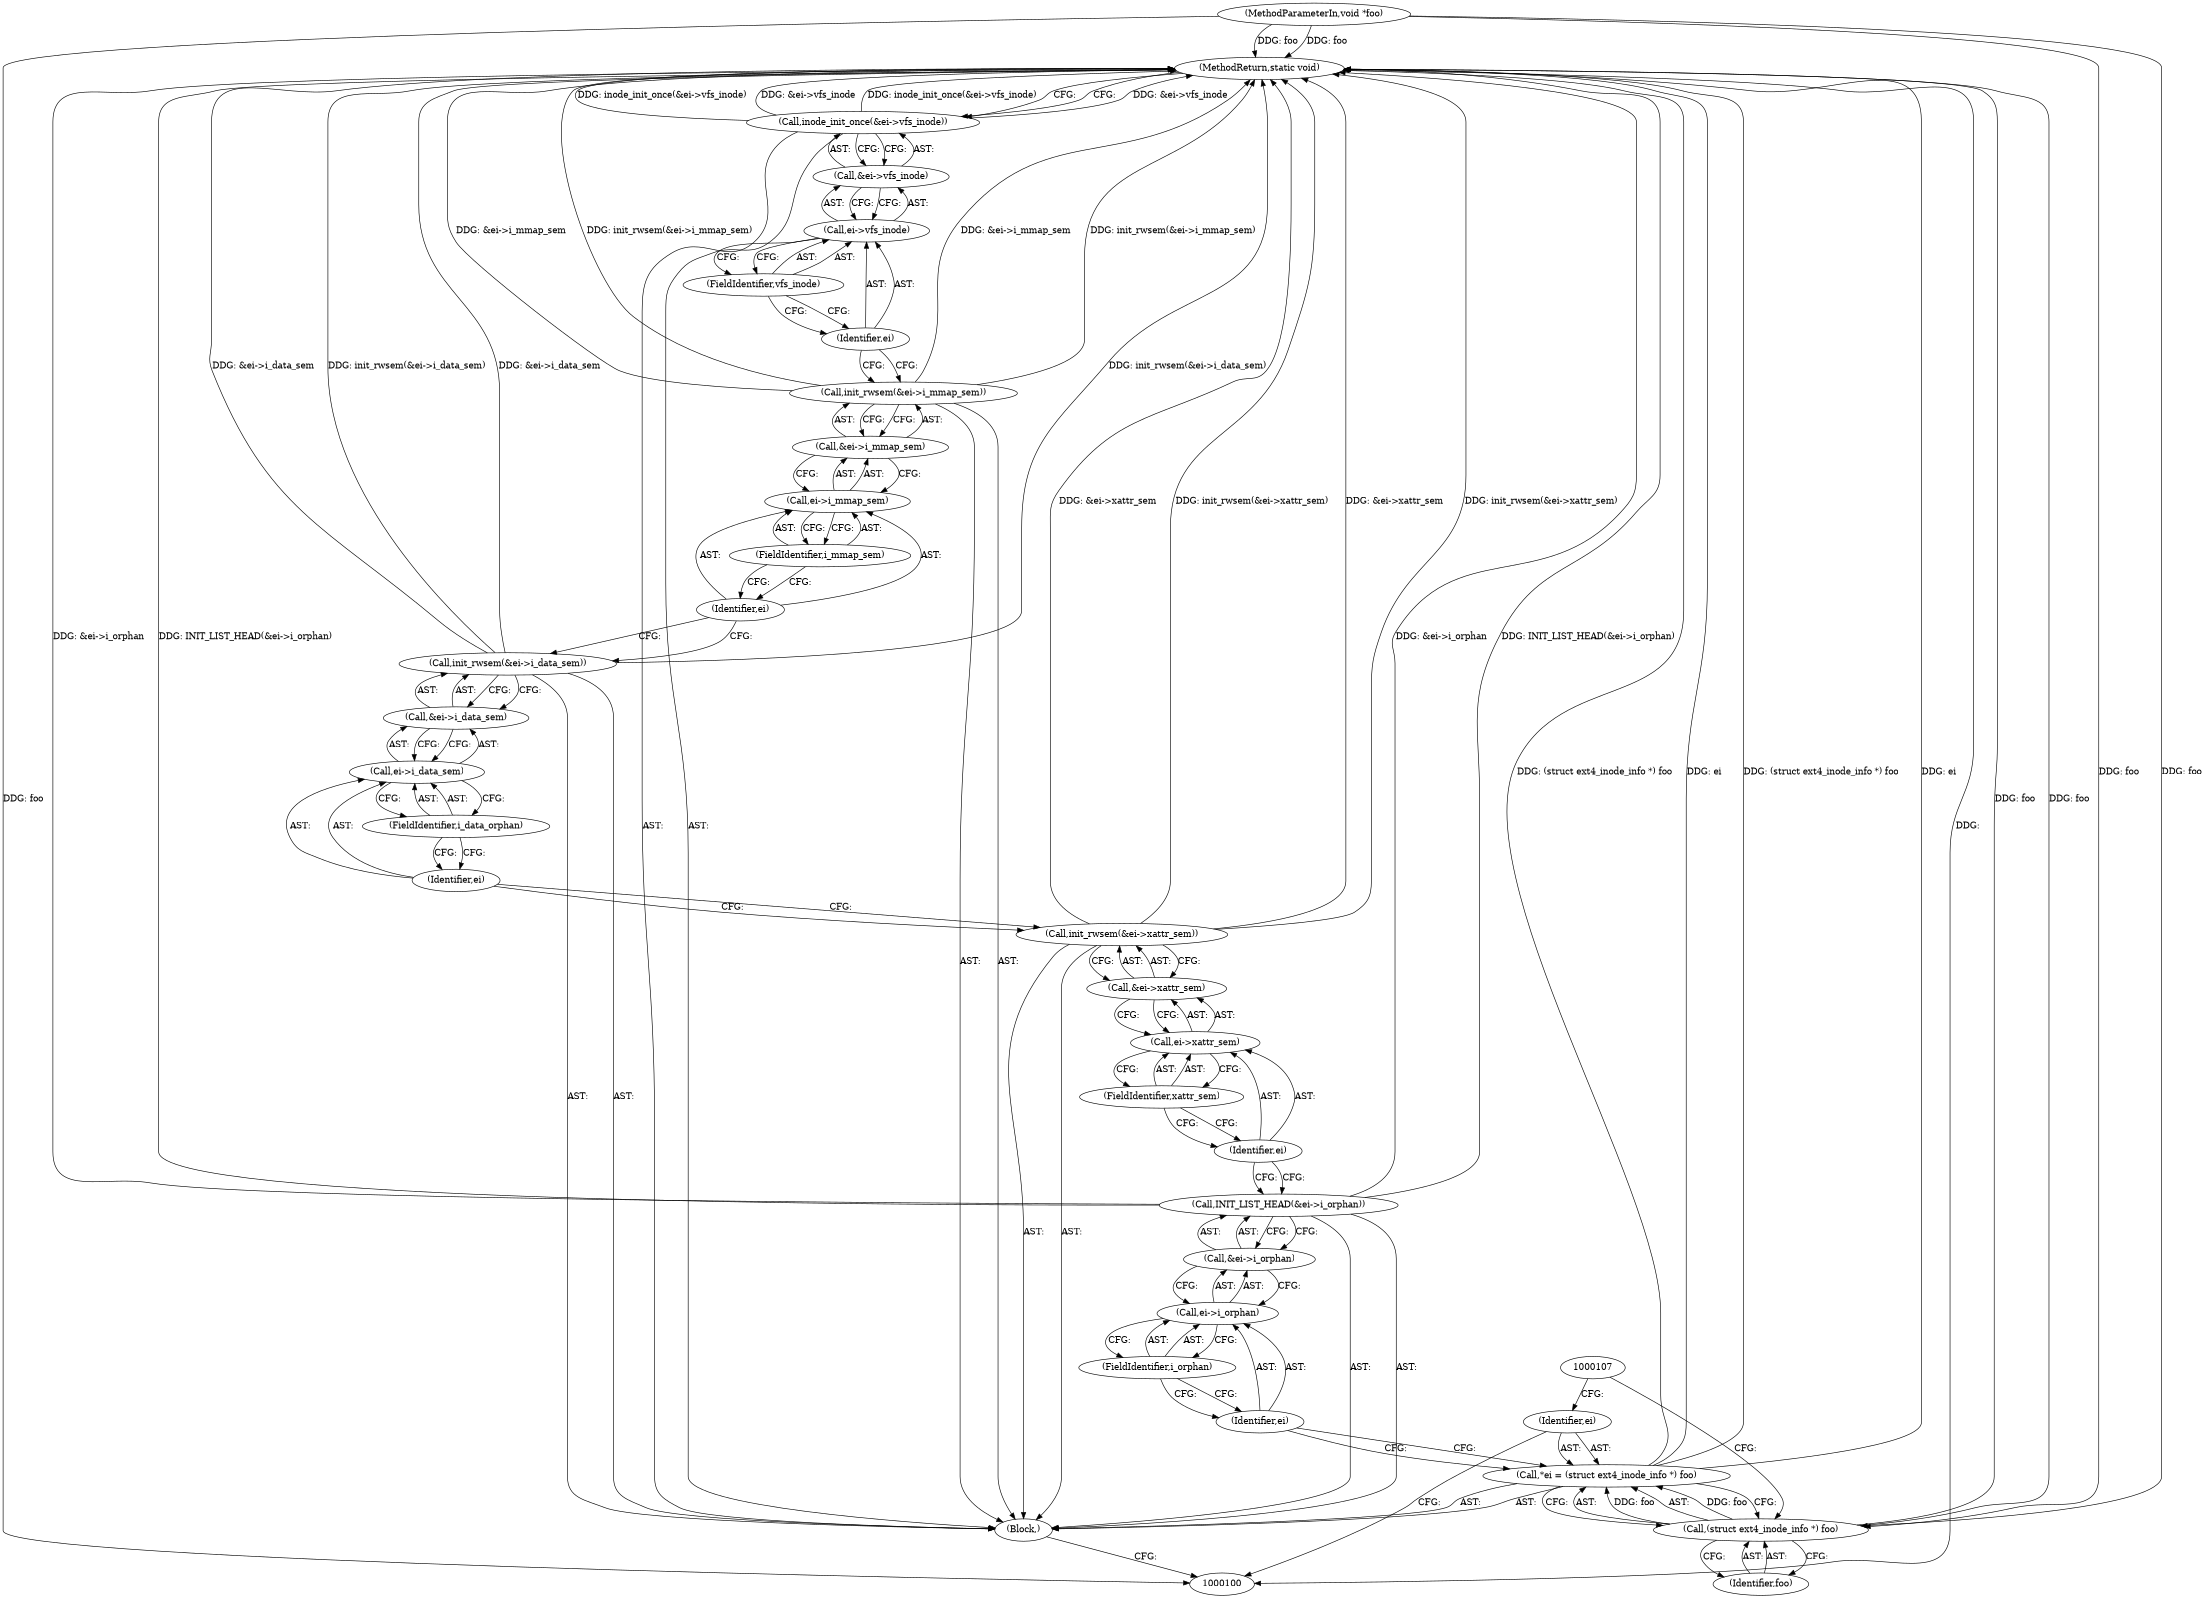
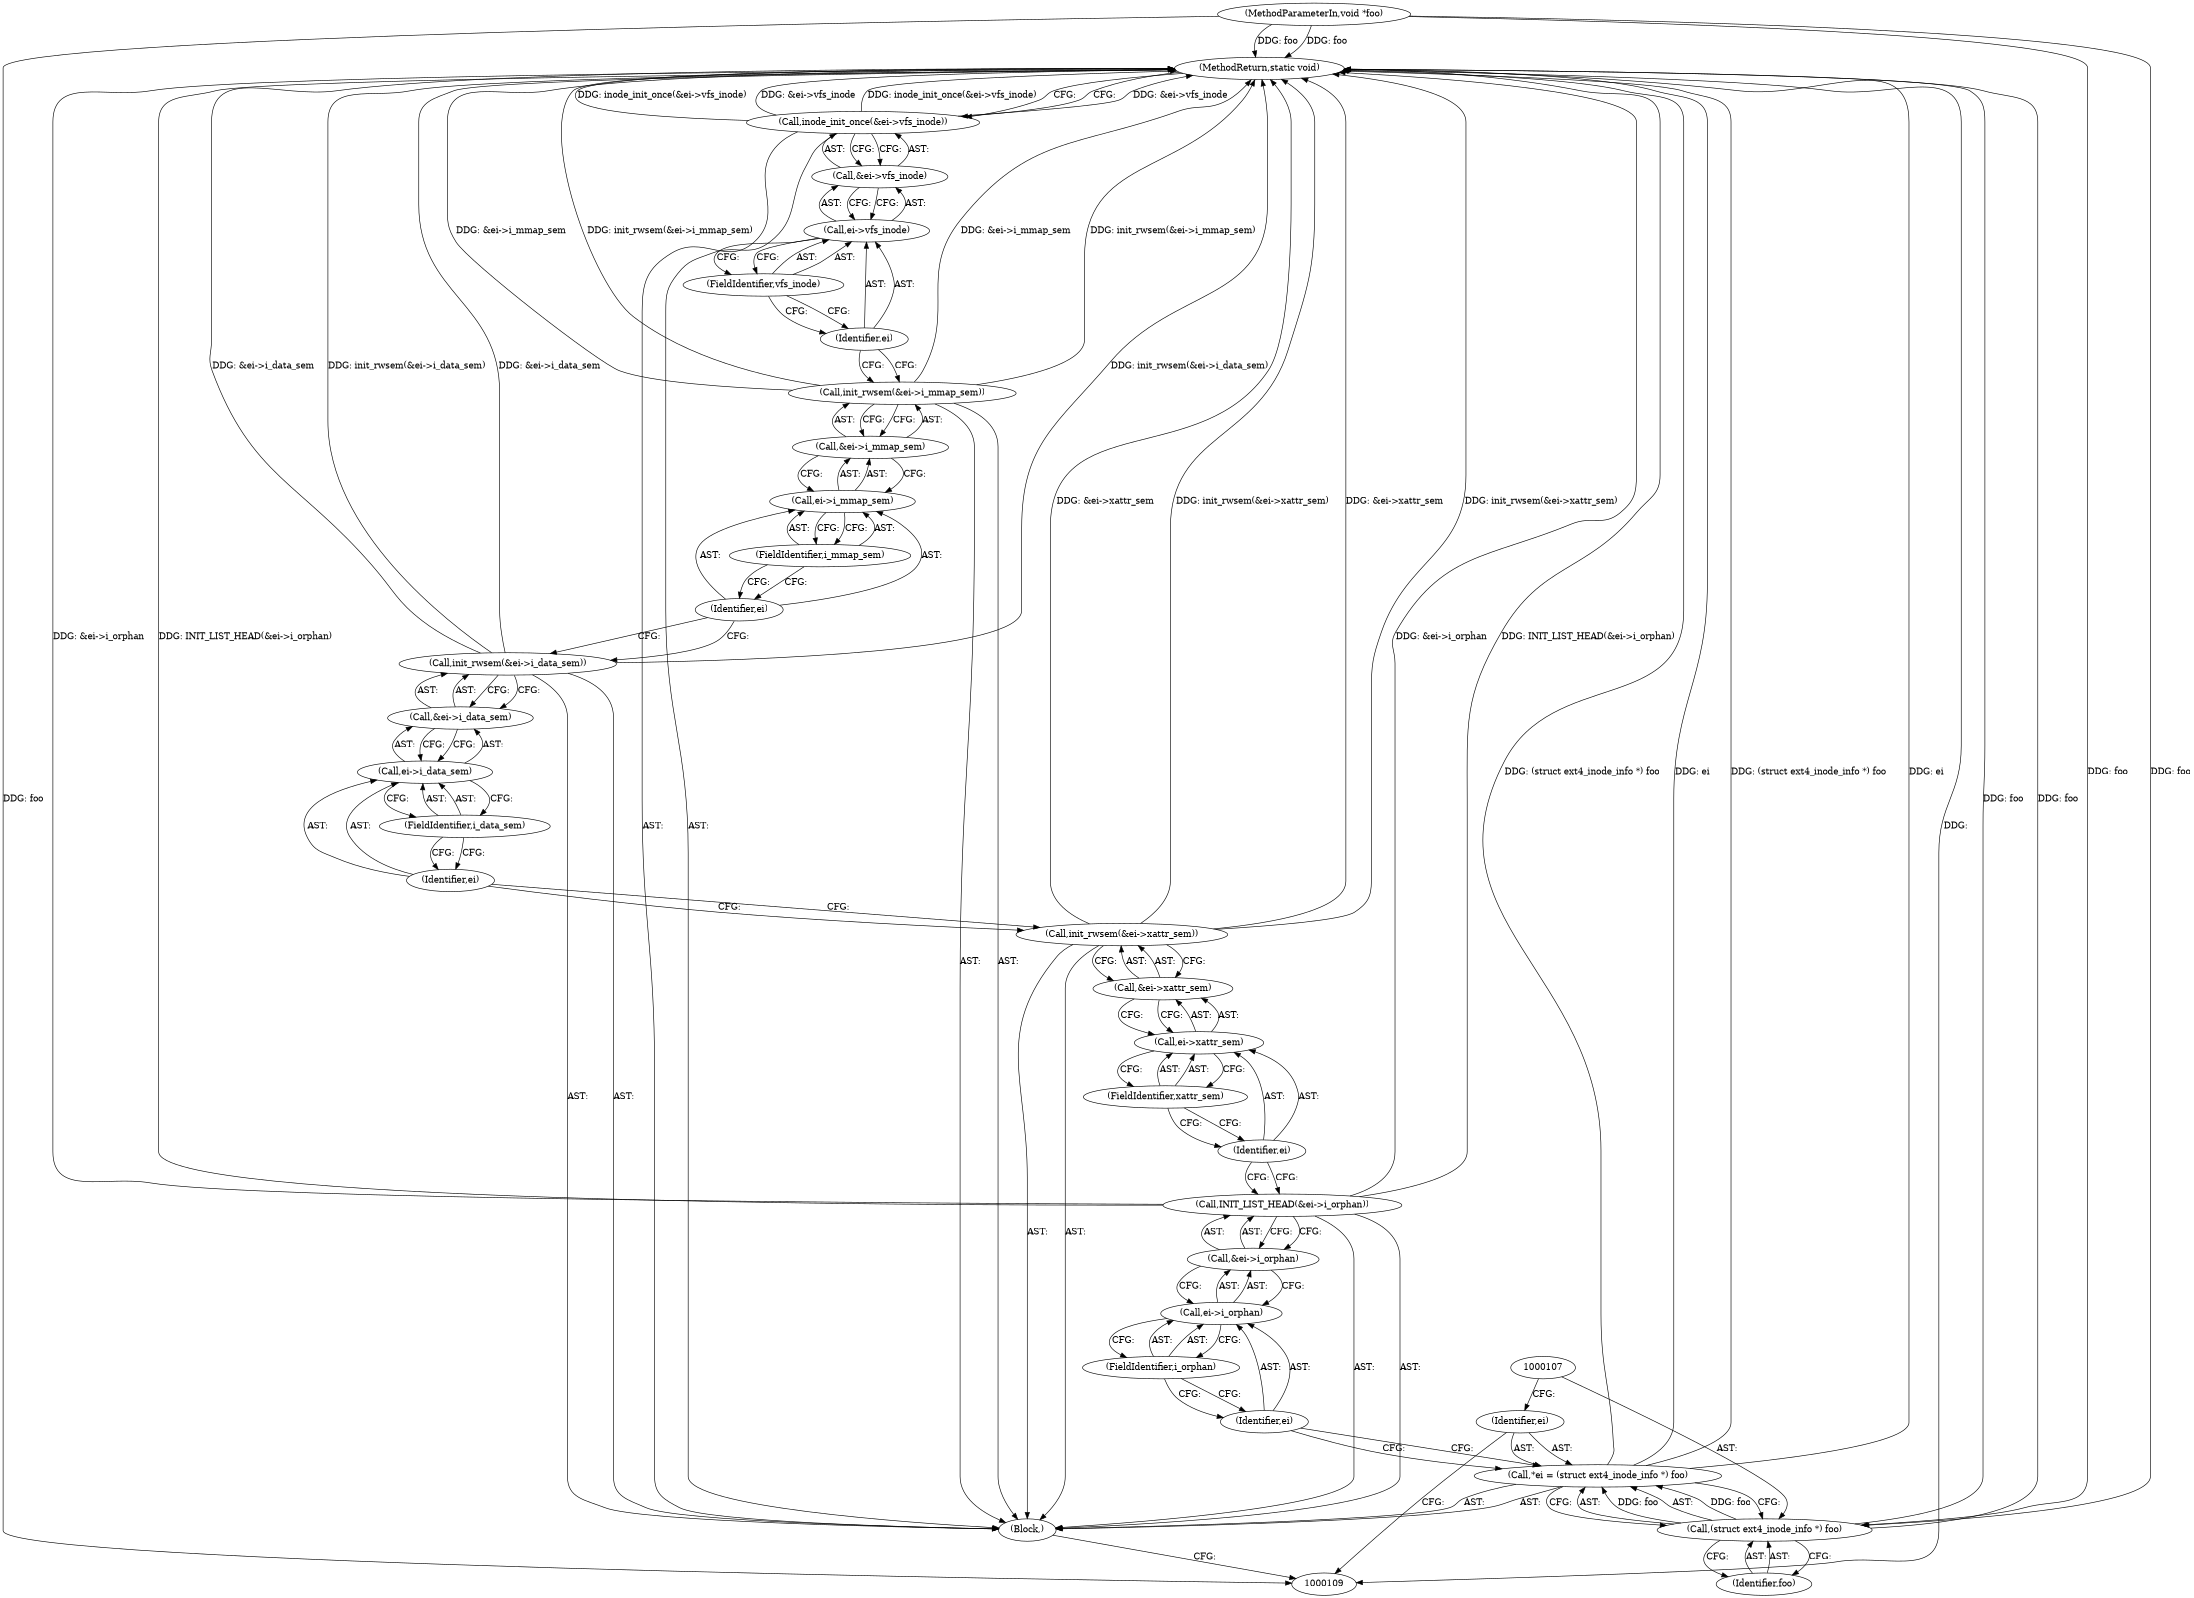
node "(FieldIdentifier,i_data_orphan)": label "(FieldIdentifier,i_data_orphan)" -> "(FieldIdentifier,i_data_sem)"
edge "1000107" -> "(Call,(struct ext4_inode_info *) foo)": label "CFG: " -> "AST: "
node "1000100": label "1000100" -> "1000109"
